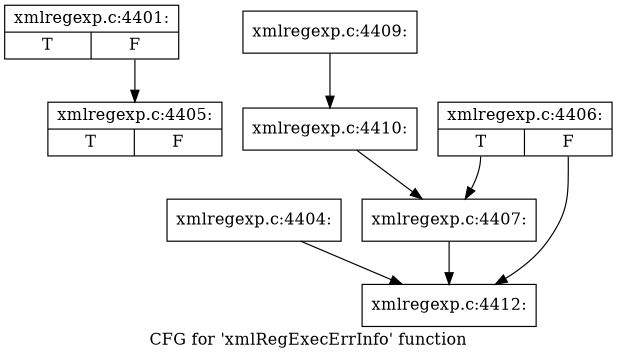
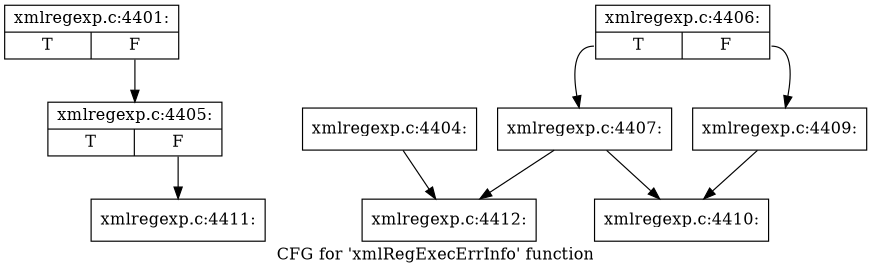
edge "xmlregexp.c:4410:" -> "xmlregexp.c:4407:": reversed
node "xmlregexp.c:4411:": added
edge "xmlregexp.c:4406:" -> "xmlregexp.c:4412:": now "xmlregexp.c:4406:" -> "xmlregexp.c:4409:"
